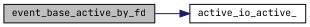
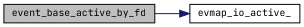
node "active_io_active_": label "active_io_active_" -> "evmap_io_active_"
